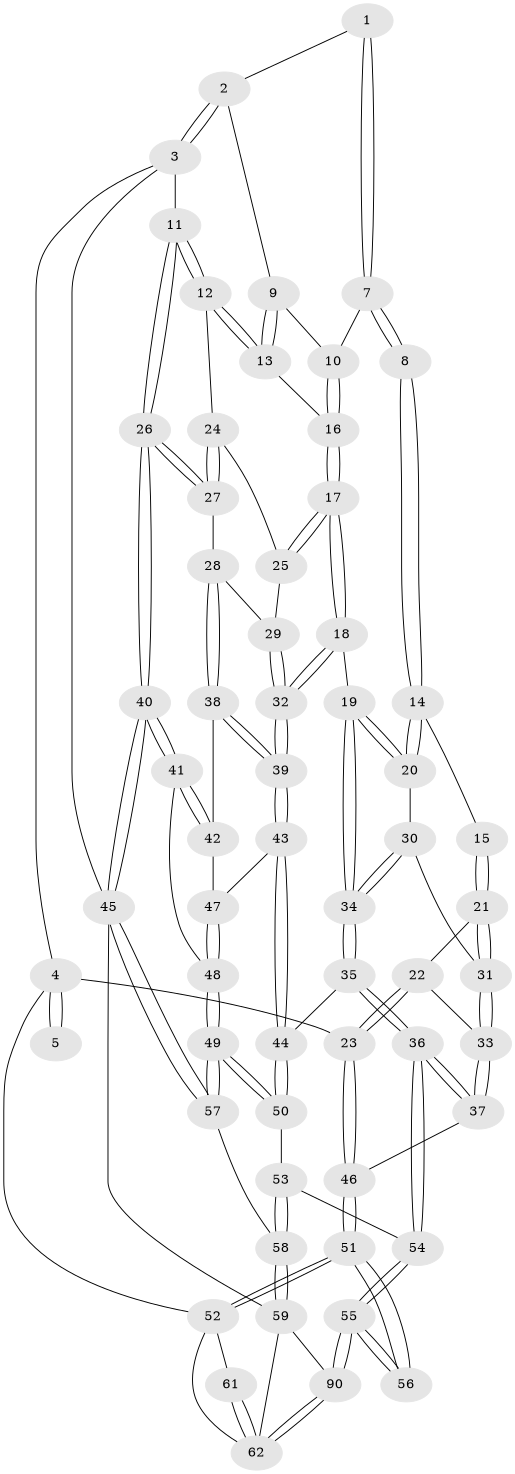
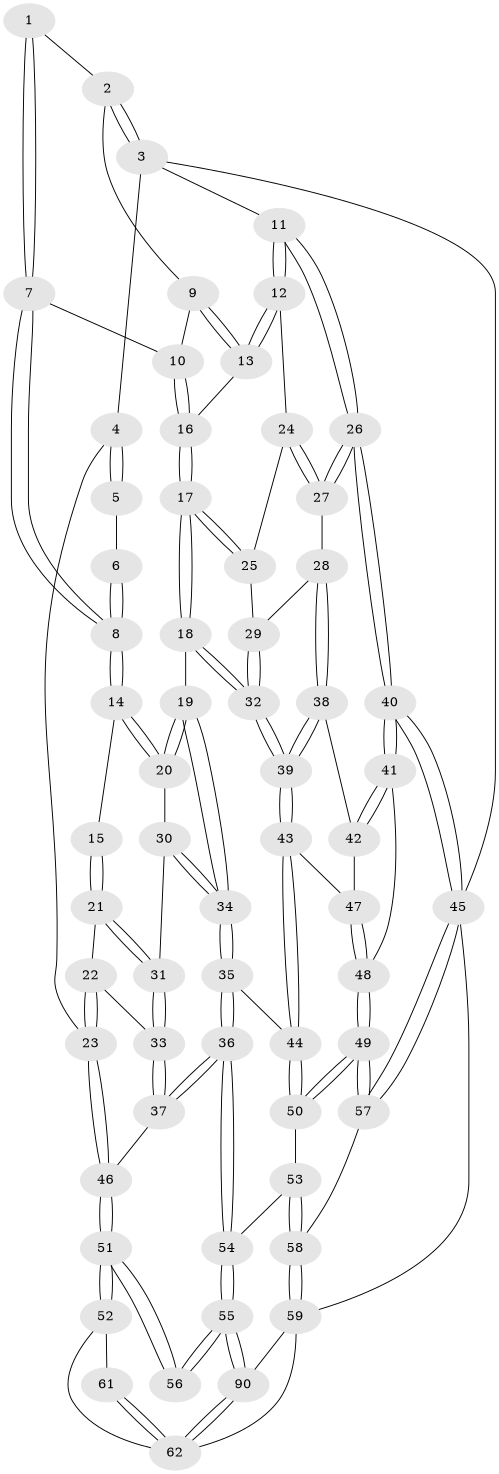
node "6": added
edge "4" -- "52": removed
